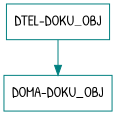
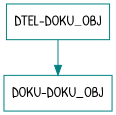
node "DOMA-DOKU_OBJ": label "DOMA-DOKU_OBJ" -> "DOKU-DOKU_OBJ"
